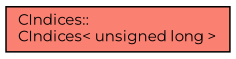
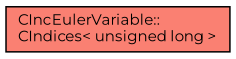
node "CIndices:: CIndices< unsigned long >": label "CIndices:: CIndices< unsigned long >" -> "CIncEulerVariable:: CIndices< unsigned long >"
